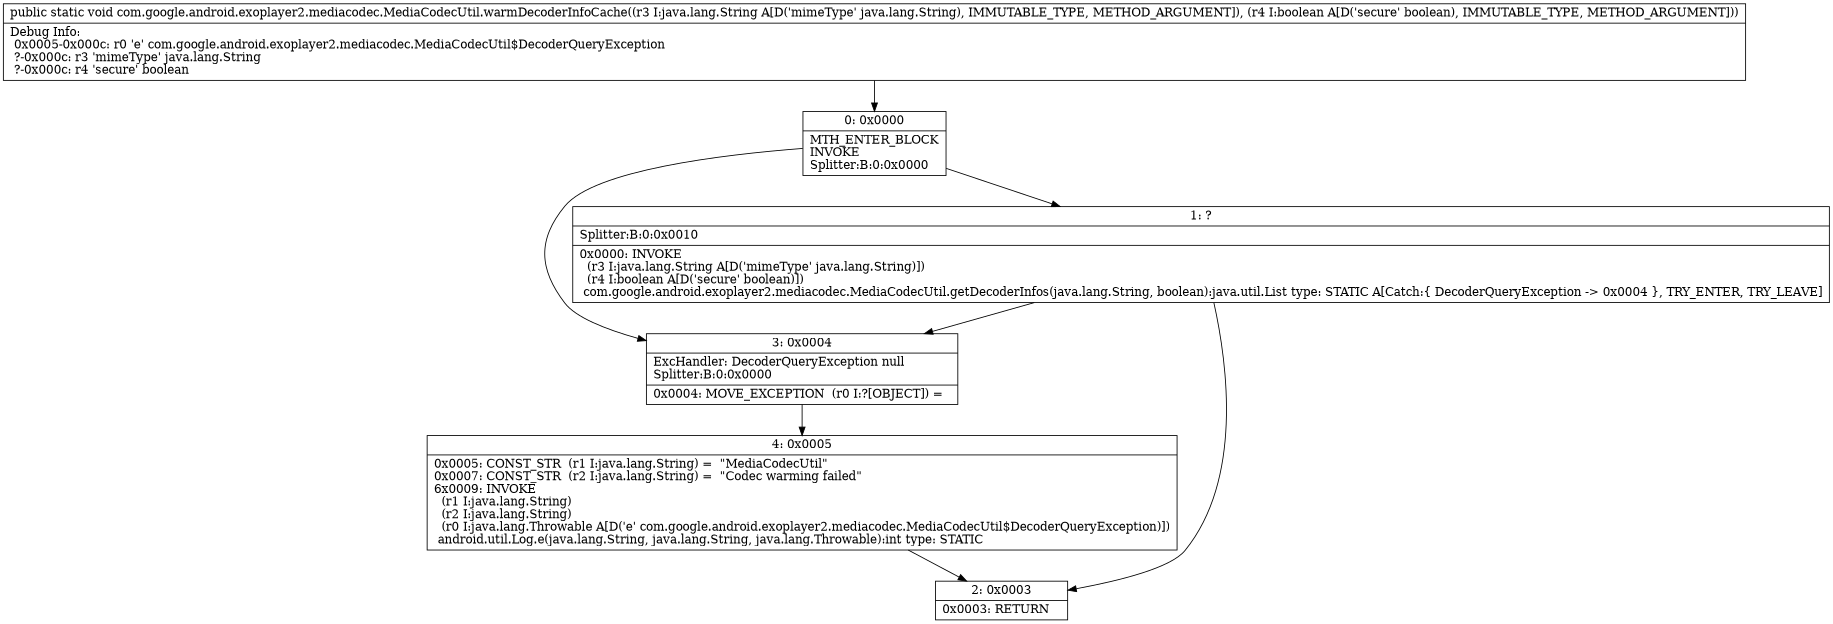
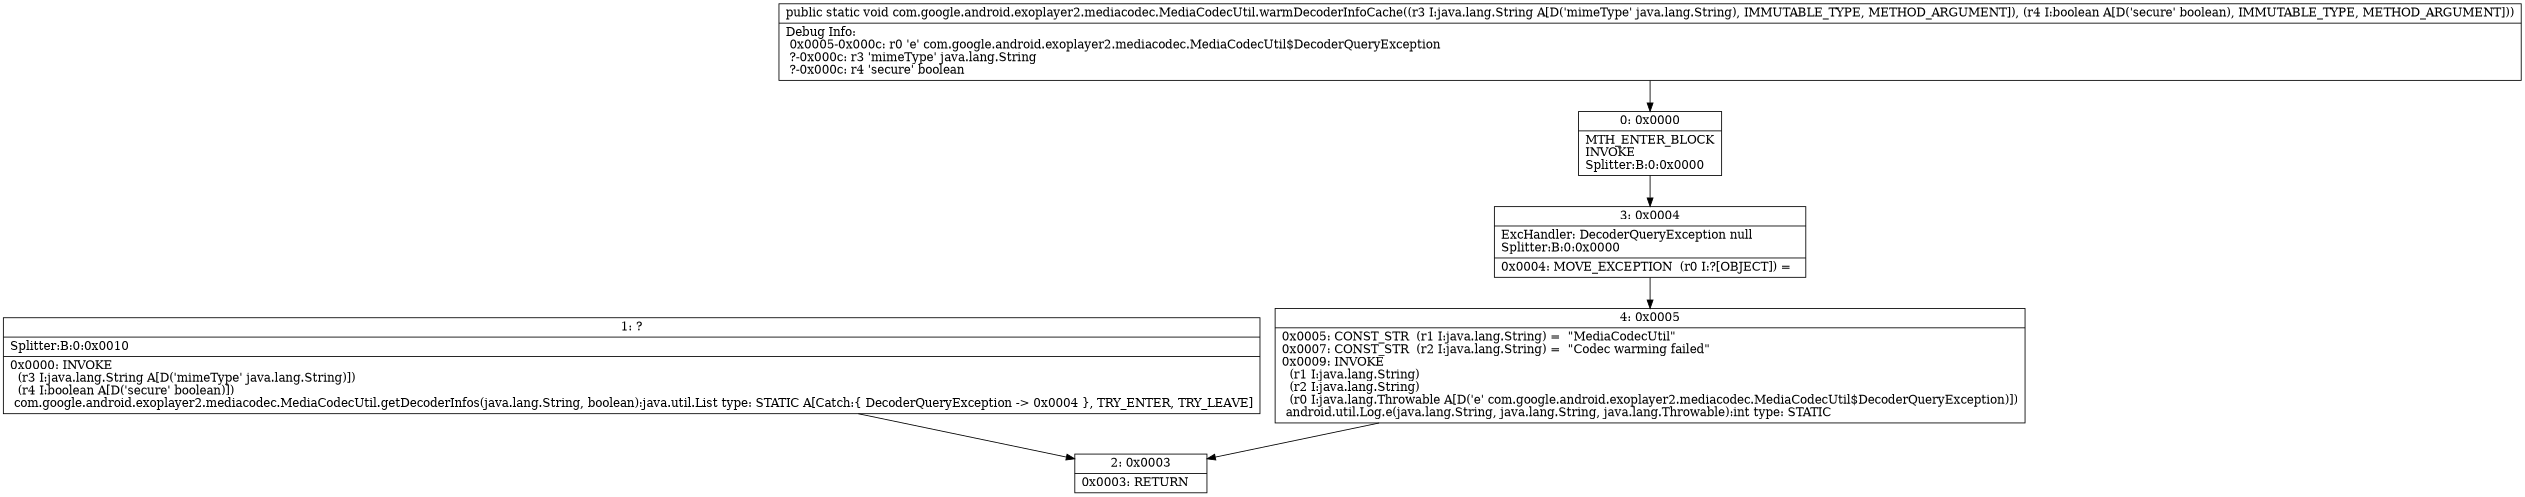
edge "0: 0x0000" -> "1: ?": removed
edge "1: ?" -> "3: 0x0004": removed
node "4: 0x0005": text "6x0009: INVOKE" -> "0x0009: INVOKE"
